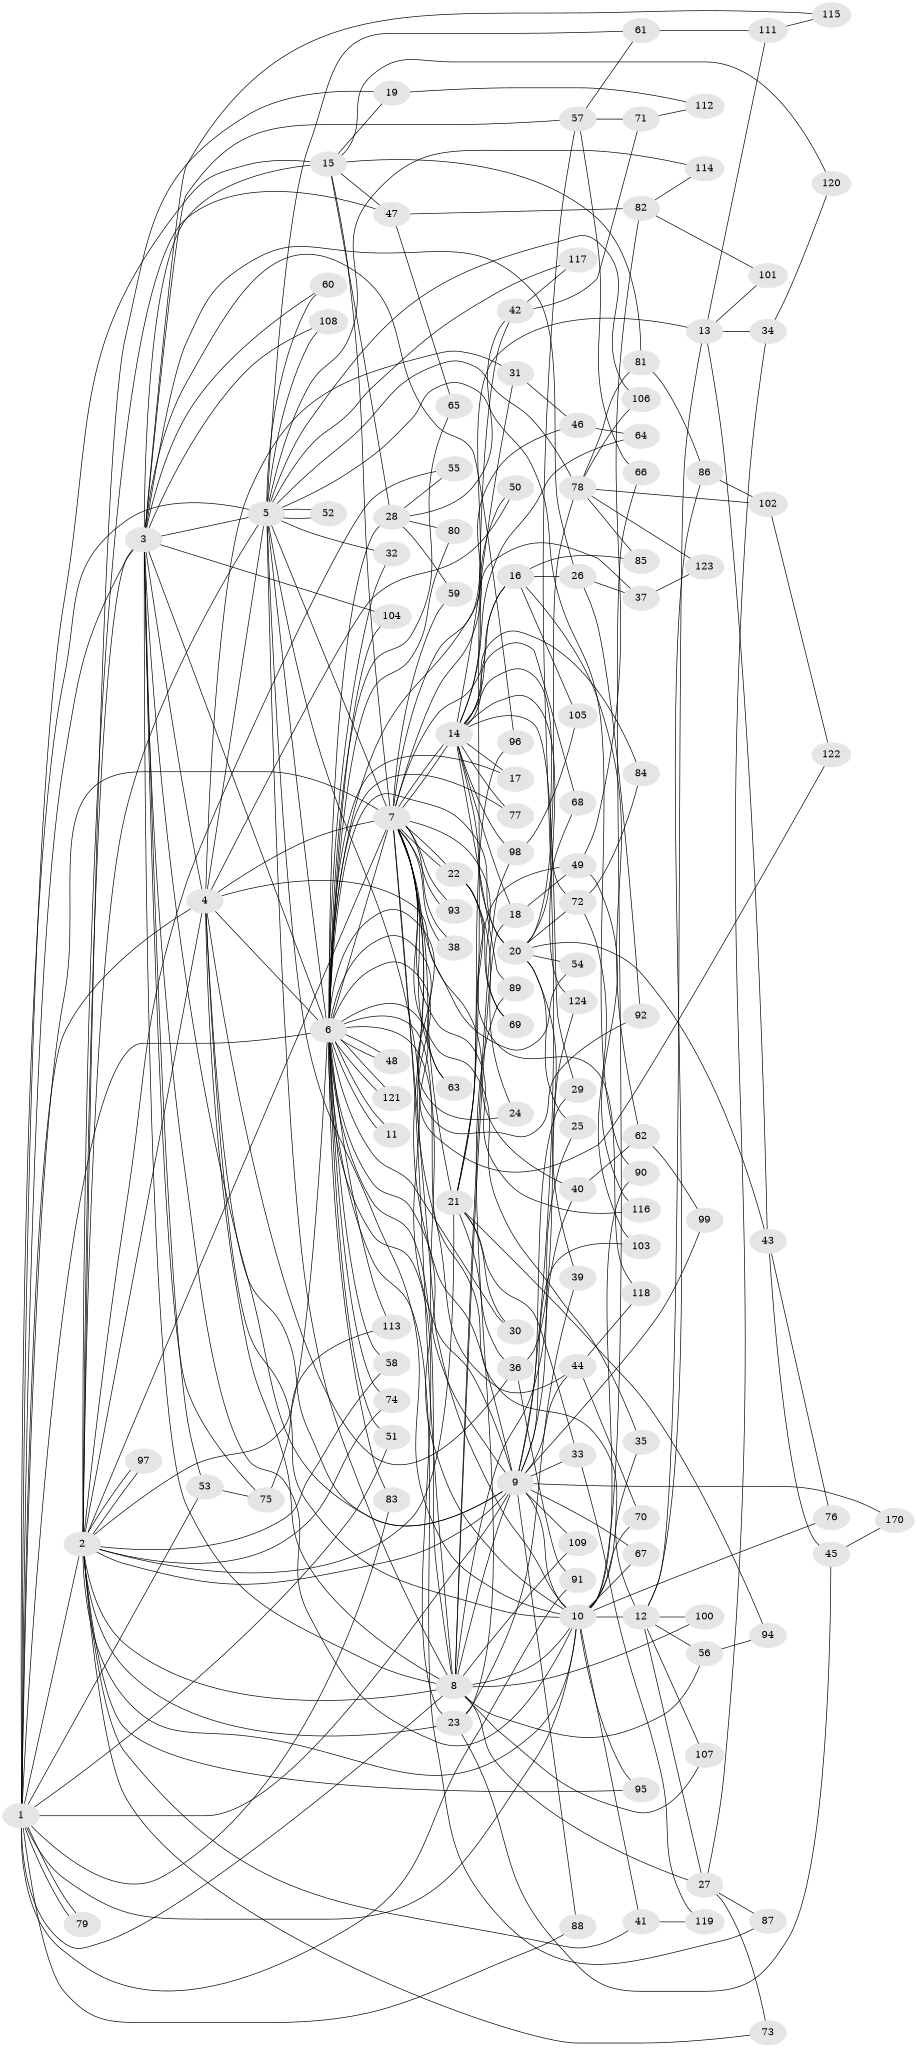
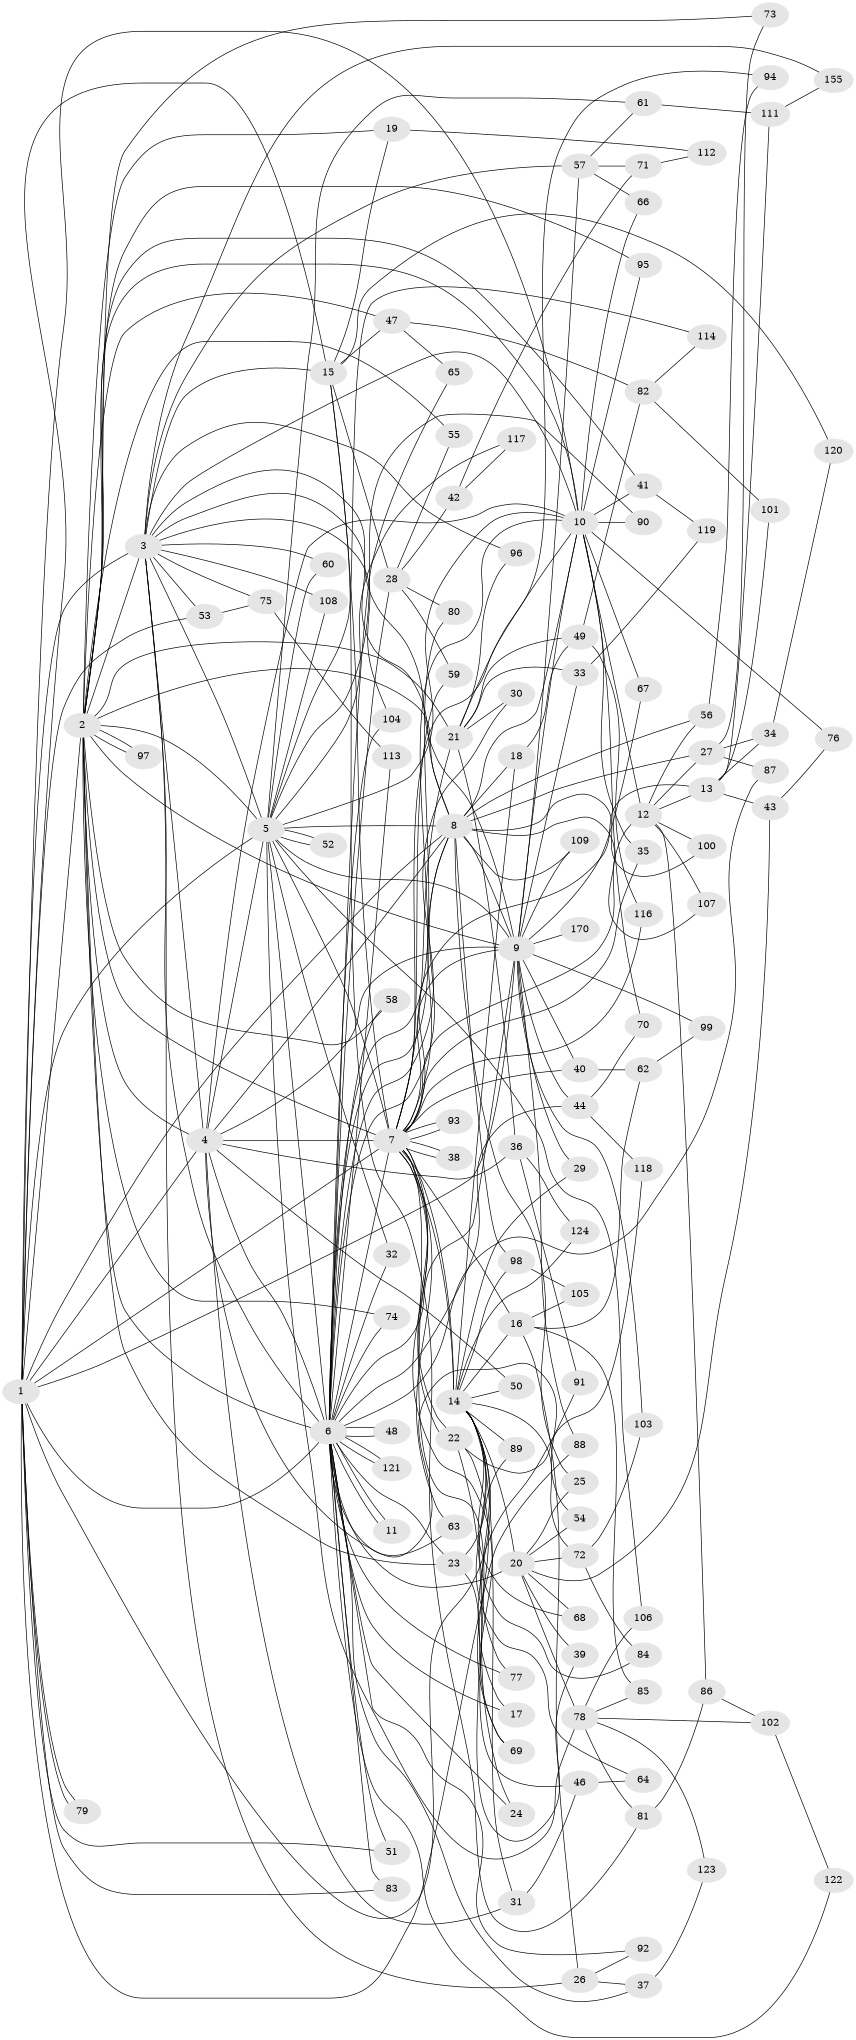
node "115": label "115" -> "155"
edge "42" -- "21": removed
node "45": removed
